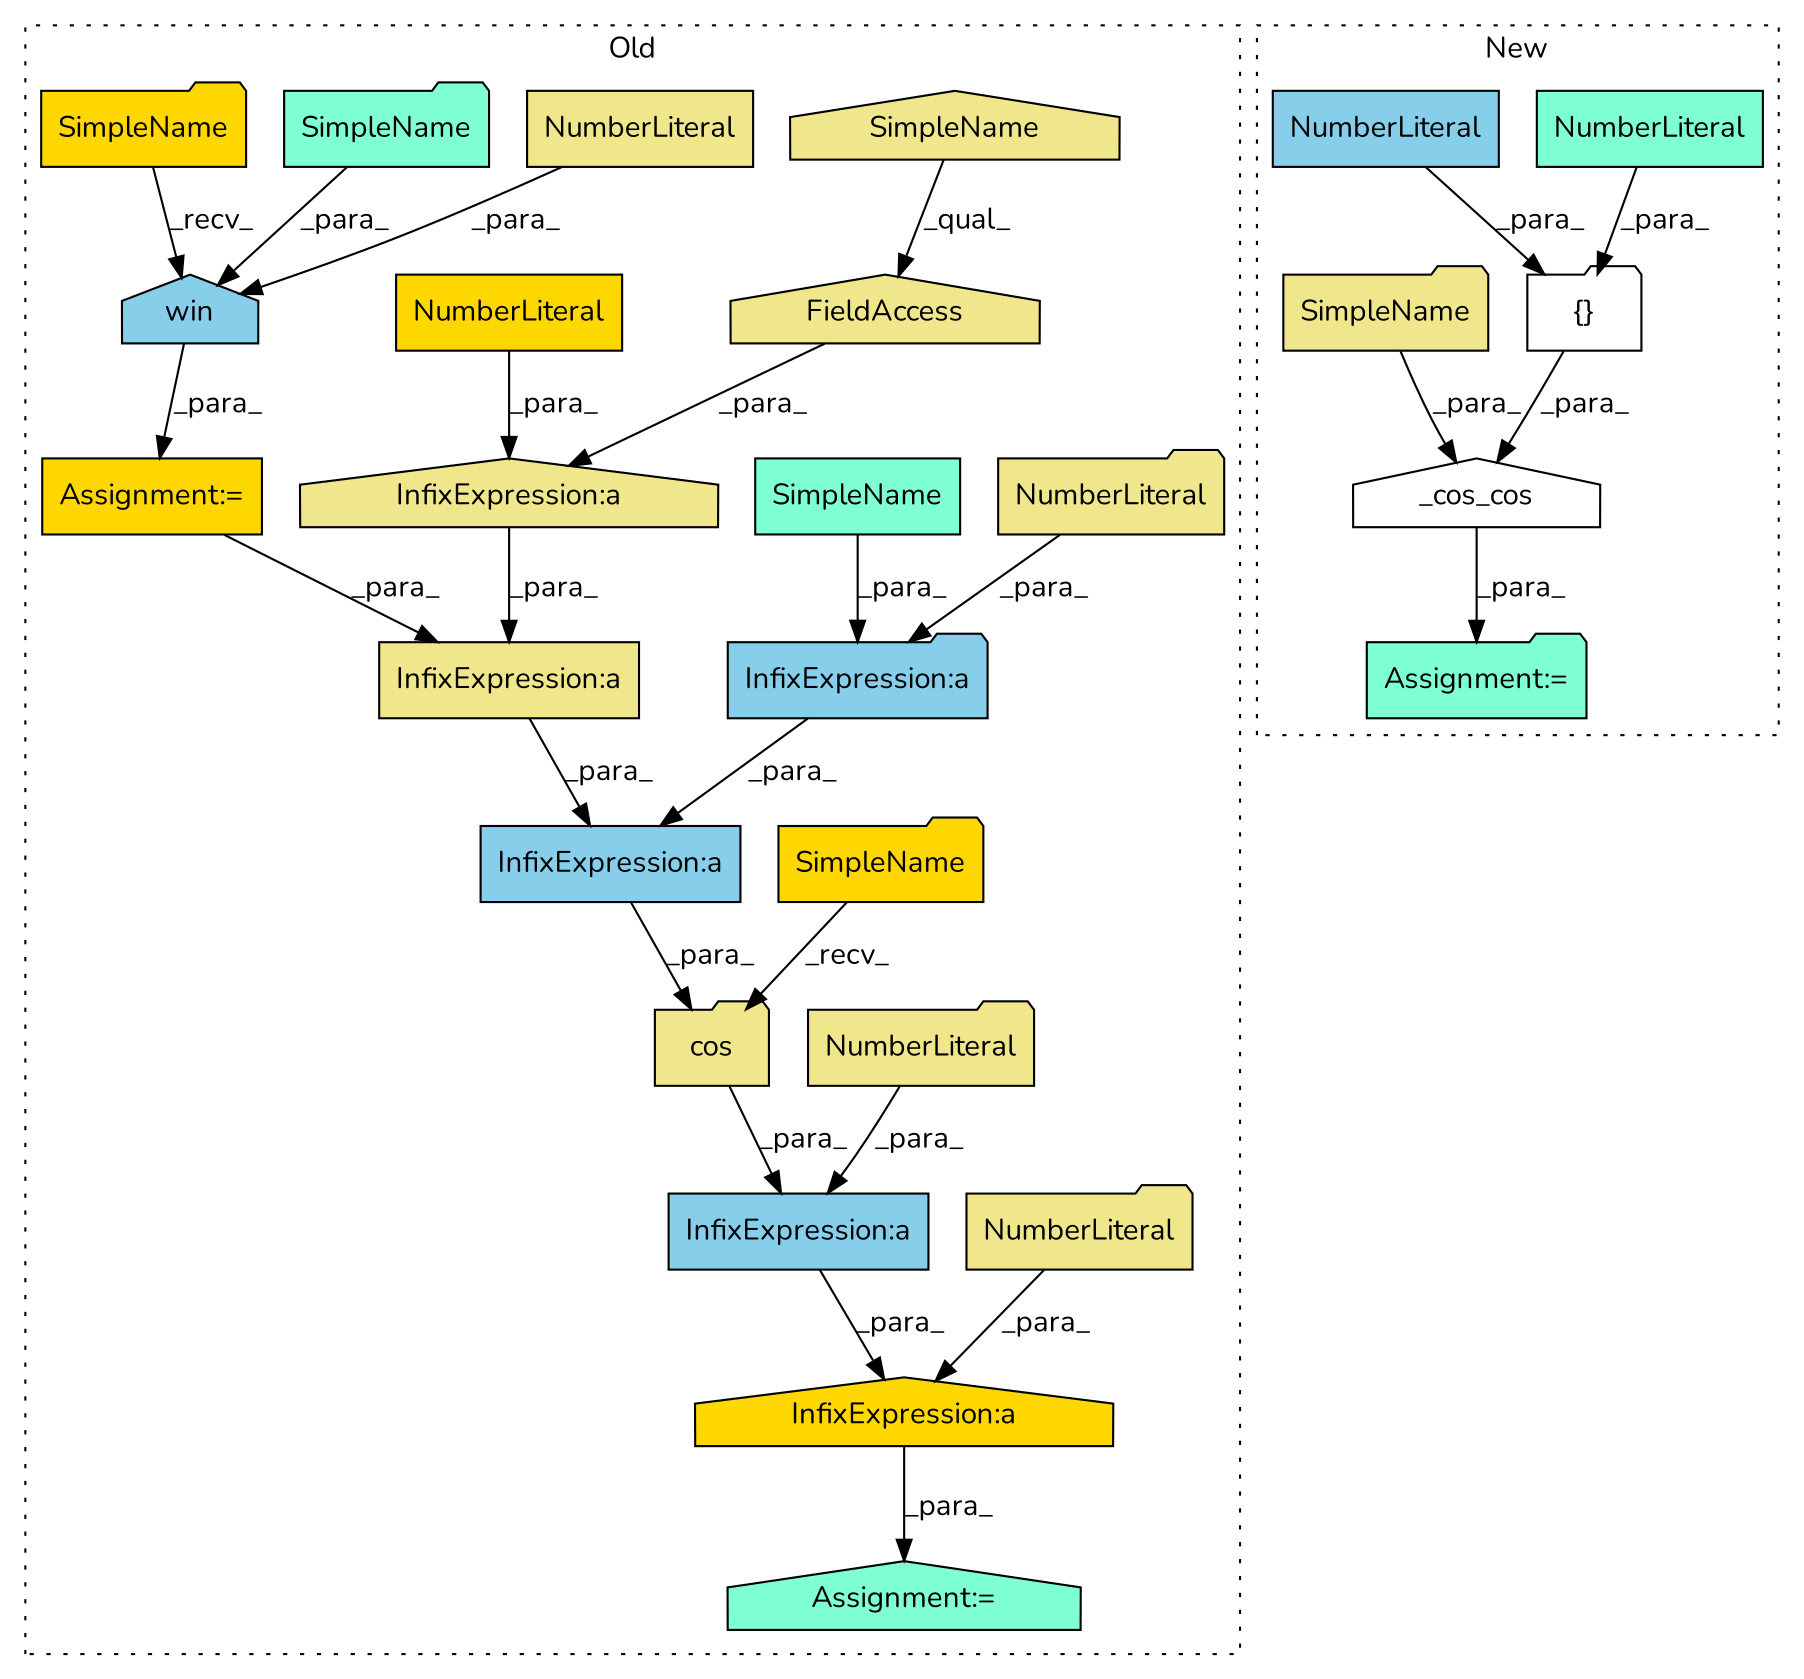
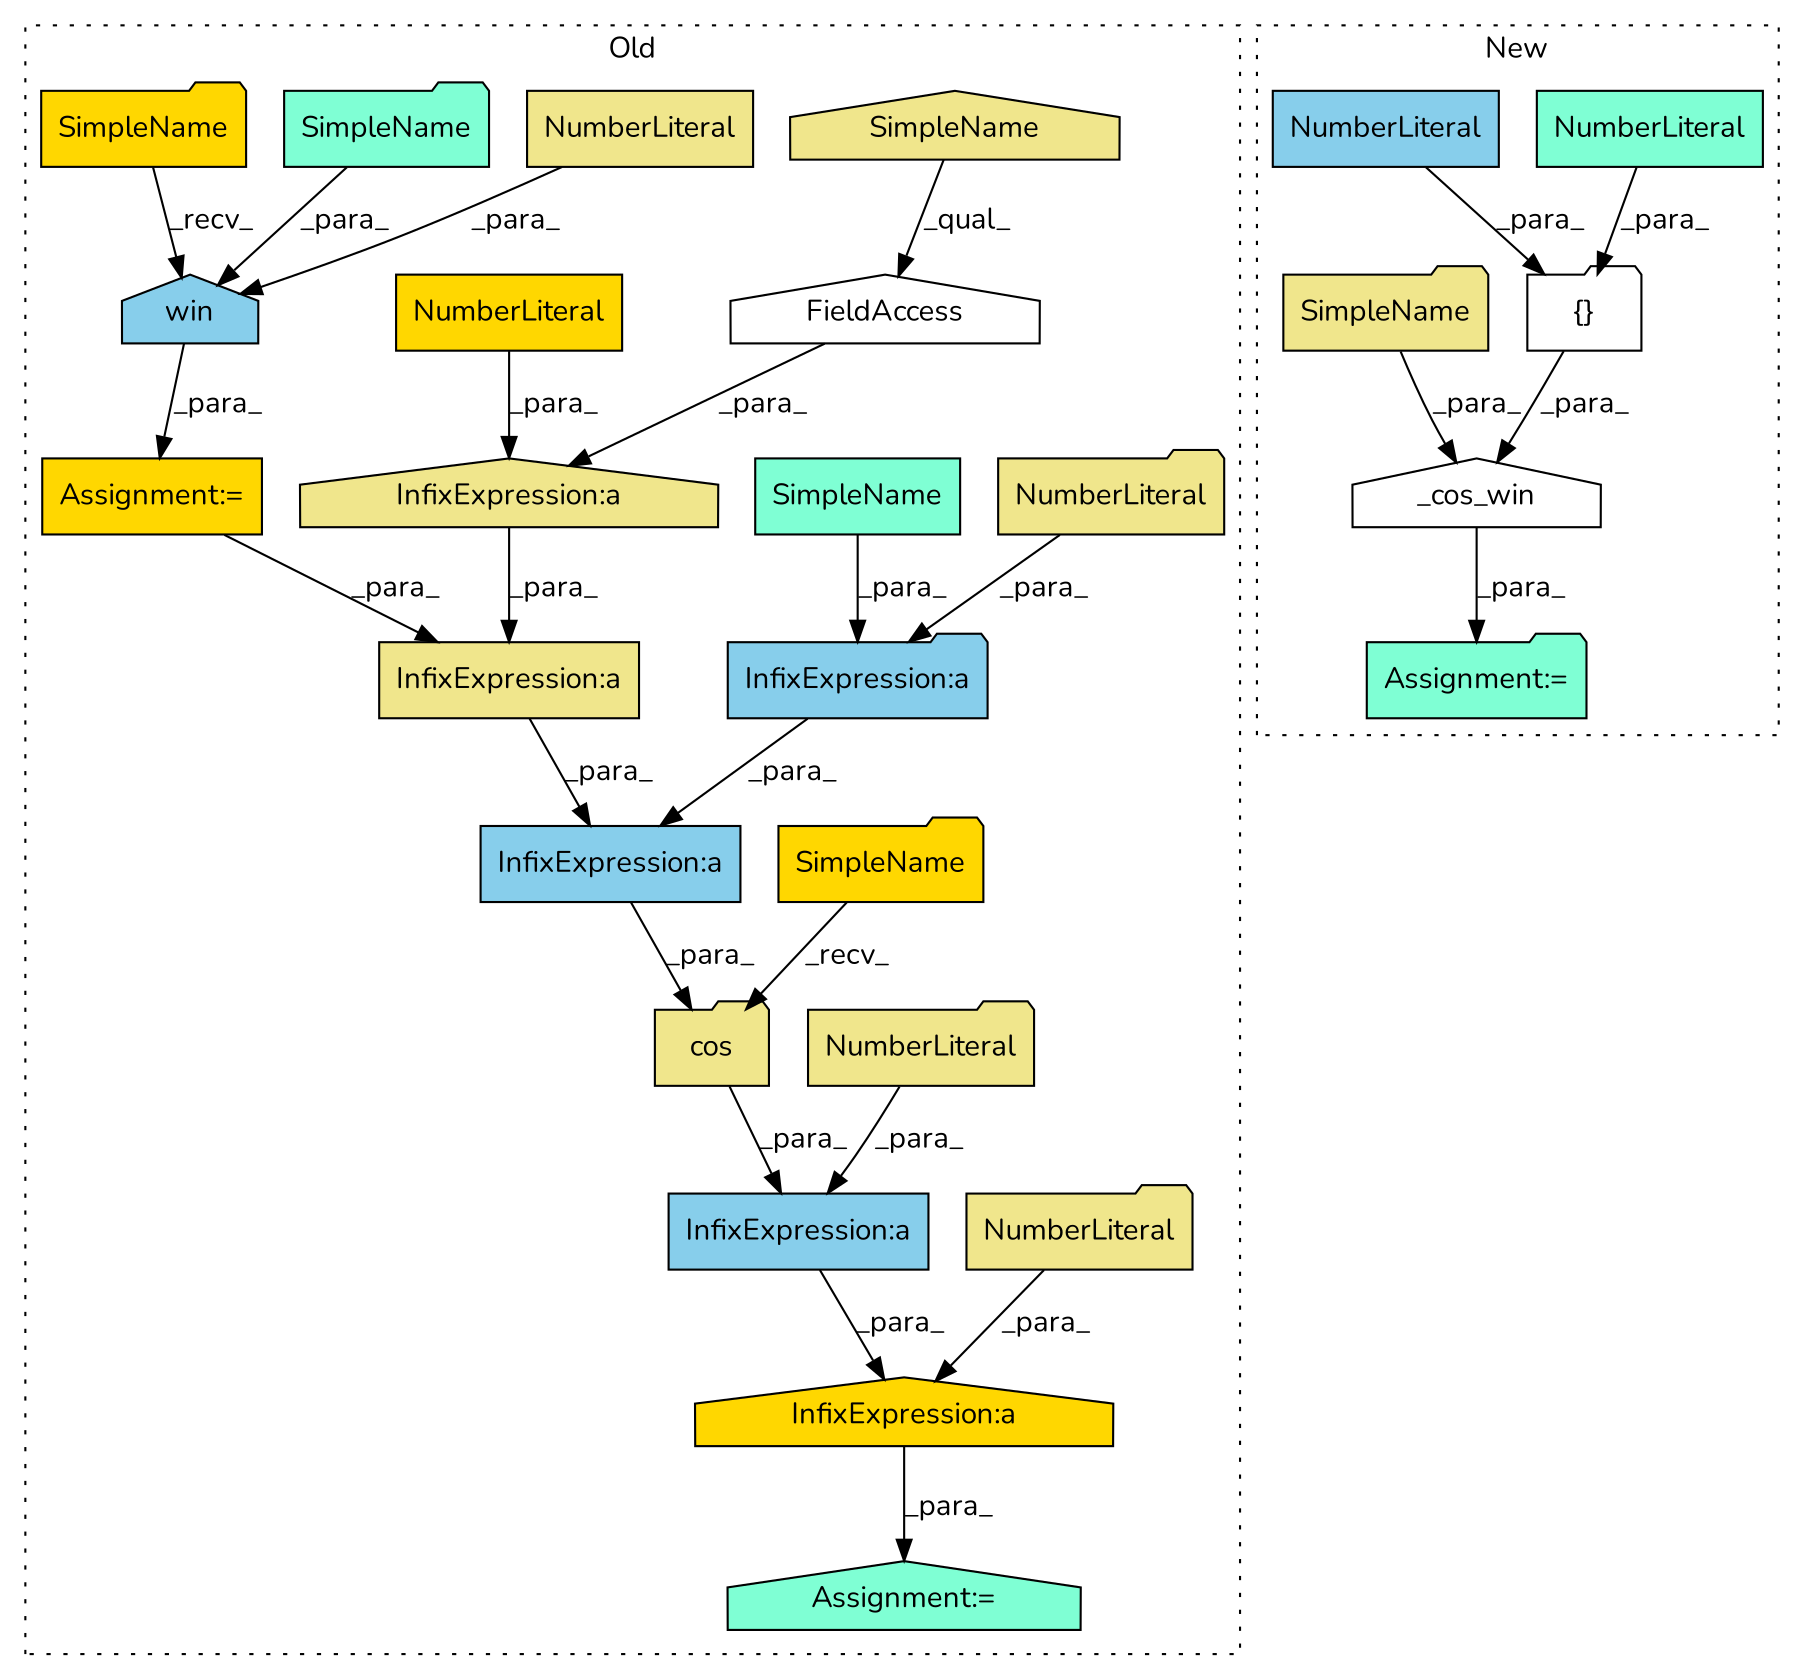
node "FieldAccess": fillcolor khaki -> white
node "_cos_cos": label "_cos_cos" -> "_cos_win"
